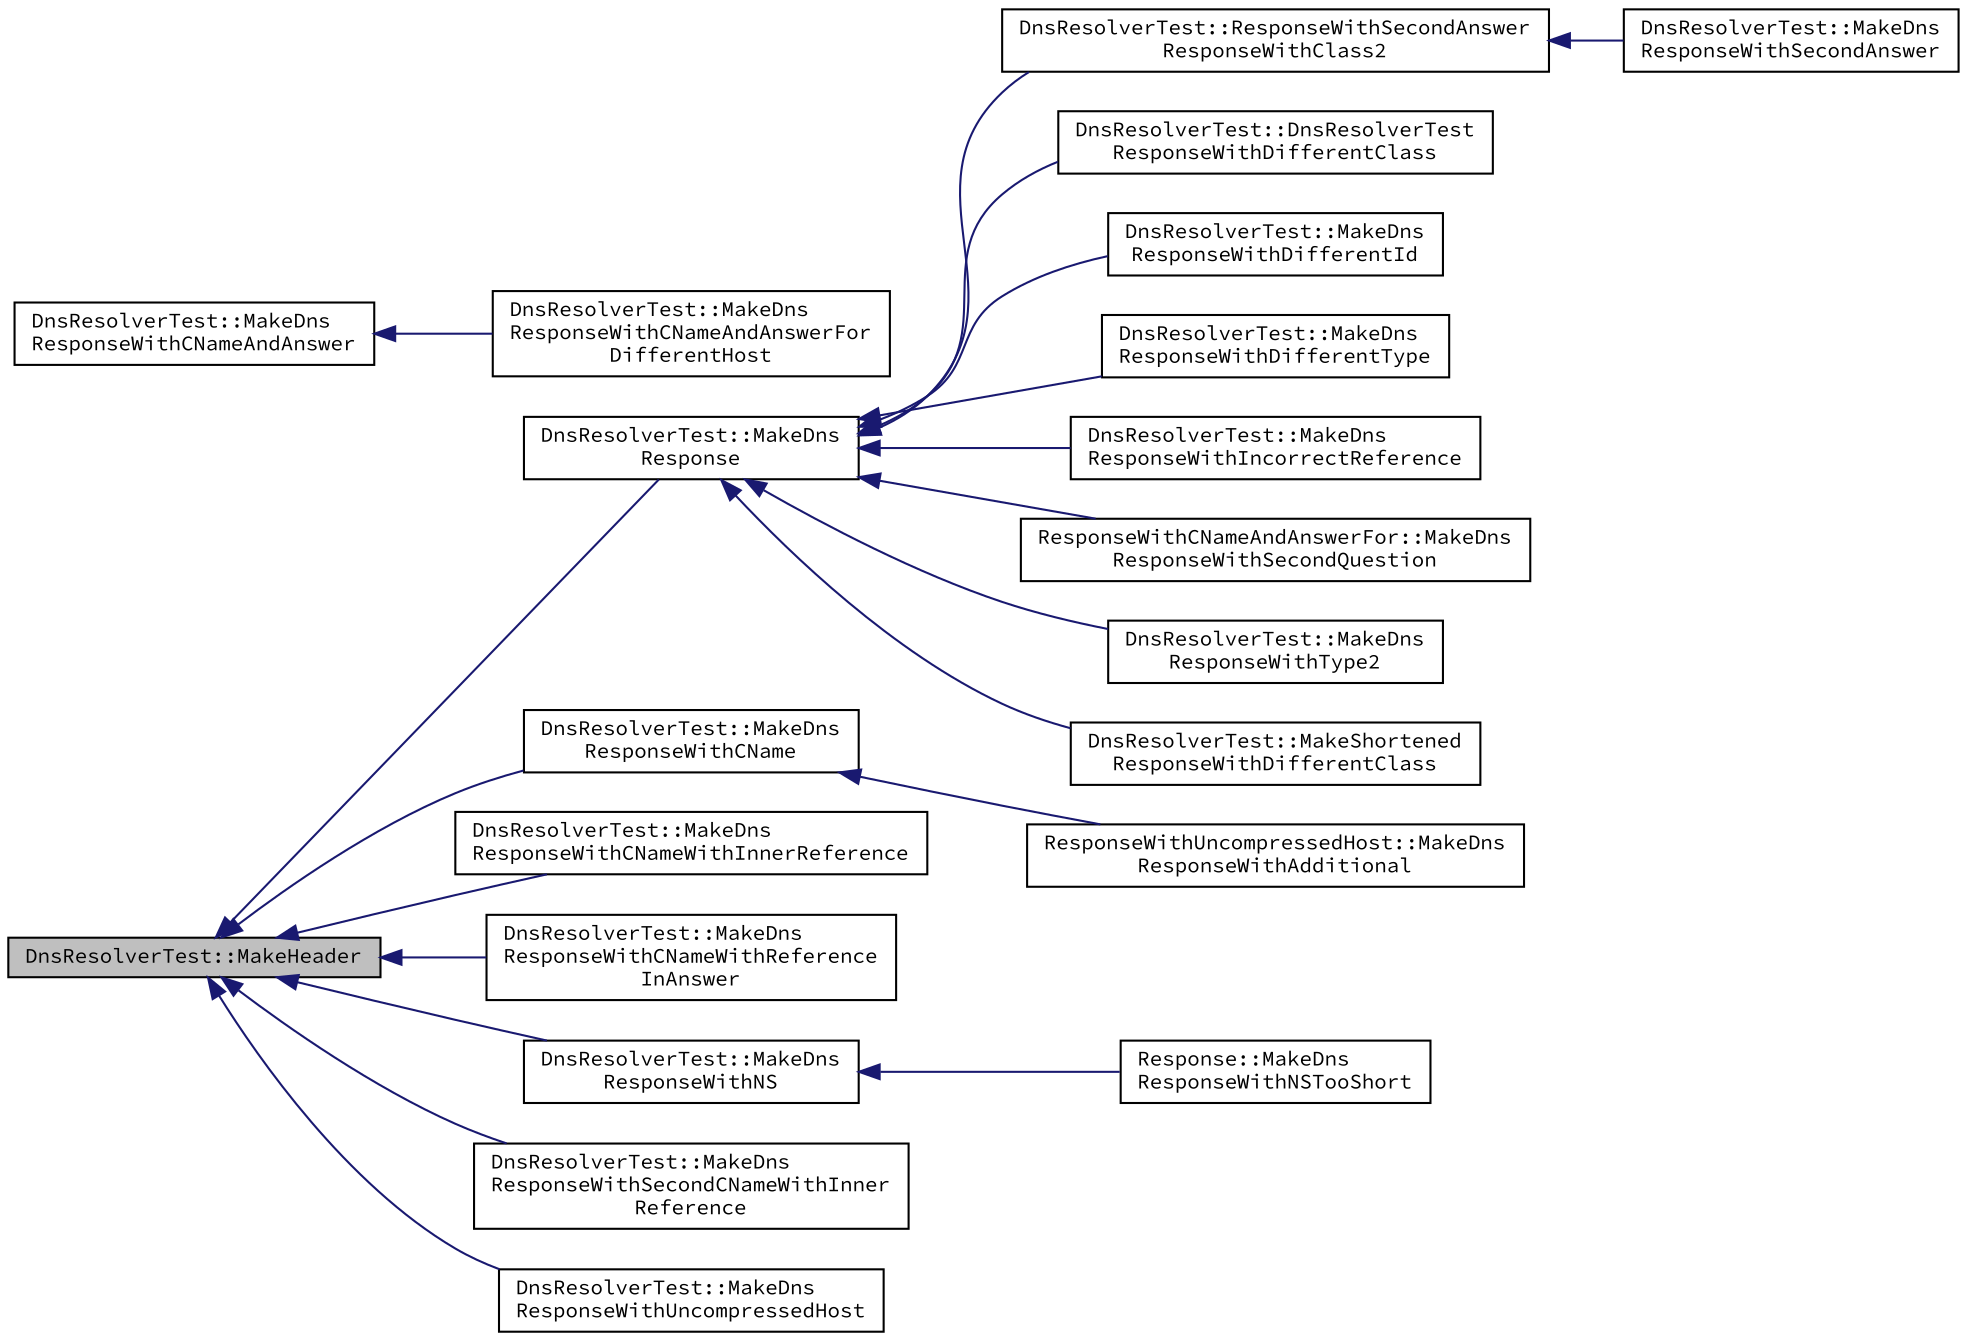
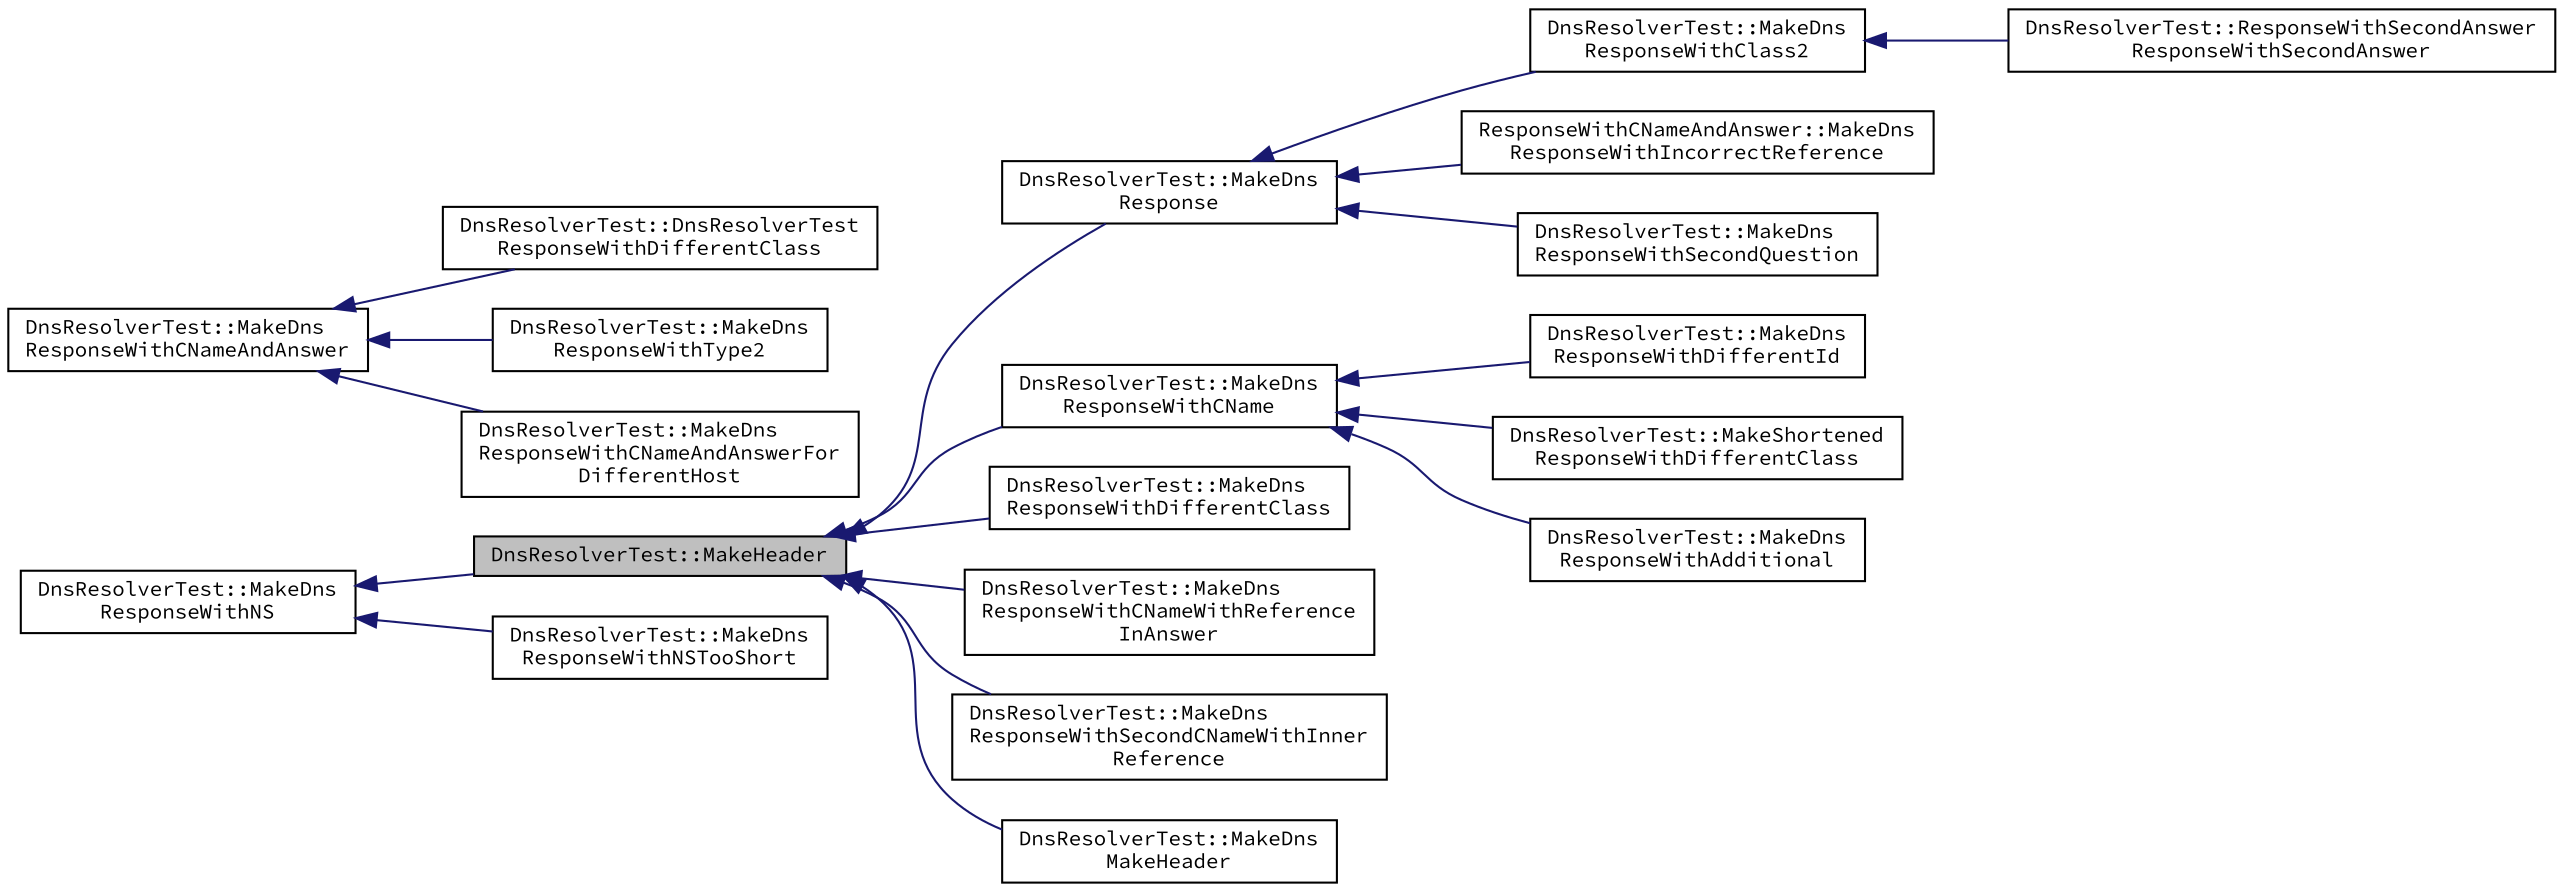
node "DnsResolverTest::ResponseWithSecondAnswer ResponseWithClass2": label "DnsResolverTest::ResponseWithSecondAnswer ResponseWithClass2" -> "DnsResolverTest::MakeDns ResponseWithClass2"
node "DnsResolverTest::MakeDns ResponseWithSecondAnswer": label "DnsResolverTest::MakeDns ResponseWithSecondAnswer" -> "DnsResolverTest::ResponseWithSecondAnswer ResponseWithSecondAnswer"
edge "DnsResolverTest::DnsResolverTest ResponseWithDifferentClass" -> "DnsResolverTest::MakeDns Response": now "DnsResolverTest::DnsResolverTest ResponseWithDifferentClass" -> "DnsResolverTest::MakeDns ResponseWithCNameAndAnswer"
edge "DnsResolverTest::MakeDns ResponseWithDifferentId" -> "DnsResolverTest::MakeDns Response": now "DnsResolverTest::MakeDns ResponseWithDifferentId" -> "DnsResolverTest::MakeDns ResponseWithCName"
node "DnsResolverTest::MakeDns ResponseWithDifferentType": removed
node "DnsResolverTest::MakeDns ResponseWithIncorrectReference": label "DnsResolverTest::MakeDns ResponseWithIncorrectReference" -> "ResponseWithCNameAndAnswer::MakeDns ResponseWithIncorrectReference"
node "ResponseWithCNameAndAnswerFor::MakeDns ResponseWithSecondQuestion": label "ResponseWithCNameAndAnswerFor::MakeDns ResponseWithSecondQuestion" -> "DnsResolverTest::MakeDns ResponseWithSecondQuestion"
edge "DnsResolverTest::MakeDns ResponseWithType2" -> "DnsResolverTest::MakeDns Response": now "DnsResolverTest::MakeDns ResponseWithType2" -> "DnsResolverTest::MakeDns ResponseWithCNameAndAnswer"
edge "DnsResolverTest::MakeShortened ResponseWithDifferentClass" -> "DnsResolverTest::MakeDns Response": now "DnsResolverTest::MakeShortened ResponseWithDifferentClass" -> "DnsResolverTest::MakeDns ResponseWithCName"
node "DnsResolverTest::MakeDns ResponseWithCNameWithInnerReference": label "DnsResolverTest::MakeDns ResponseWithCNameWithInnerReference" -> "DnsResolverTest::MakeDns ResponseWithDifferentClass"
node "ResponseWithUncompressedHost::MakeDns ResponseWithAdditional": label "ResponseWithUncompressedHost::MakeDns ResponseWithAdditional" -> "DnsResolverTest::MakeDns ResponseWithAdditional"
edge "DnsResolverTest::MakeDns ResponseWithNS" -> "DnsResolverTest::MakeHeader": reversed
node "Response::MakeDns ResponseWithNSTooShort": label "Response::MakeDns ResponseWithNSTooShort" -> "DnsResolverTest::MakeDns ResponseWithNSTooShort"
node "DnsResolverTest::MakeDns ResponseWithUncompressedHost": label "DnsResolverTest::MakeDns ResponseWithUncompressedHost" -> "DnsResolverTest::MakeDns MakeHeader"
